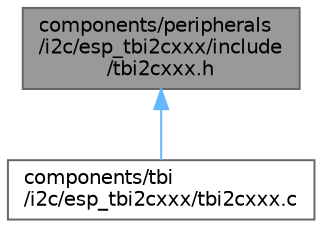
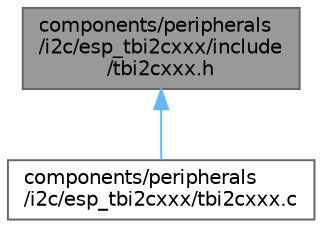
node "components/tbi /i2c/esp_tbi2cxxx/tbi2cxxx.c": label "components/tbi /i2c/esp_tbi2cxxx/tbi2cxxx.c" -> "components/peripherals /i2c/esp_tbi2cxxx/tbi2cxxx.c"
